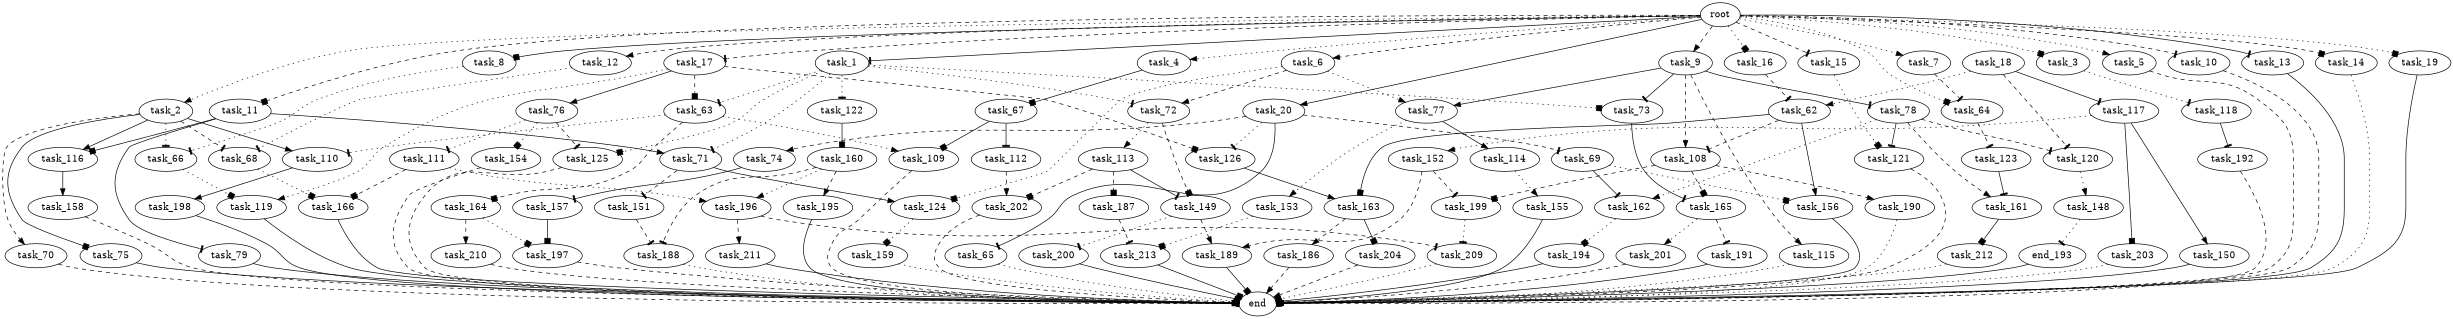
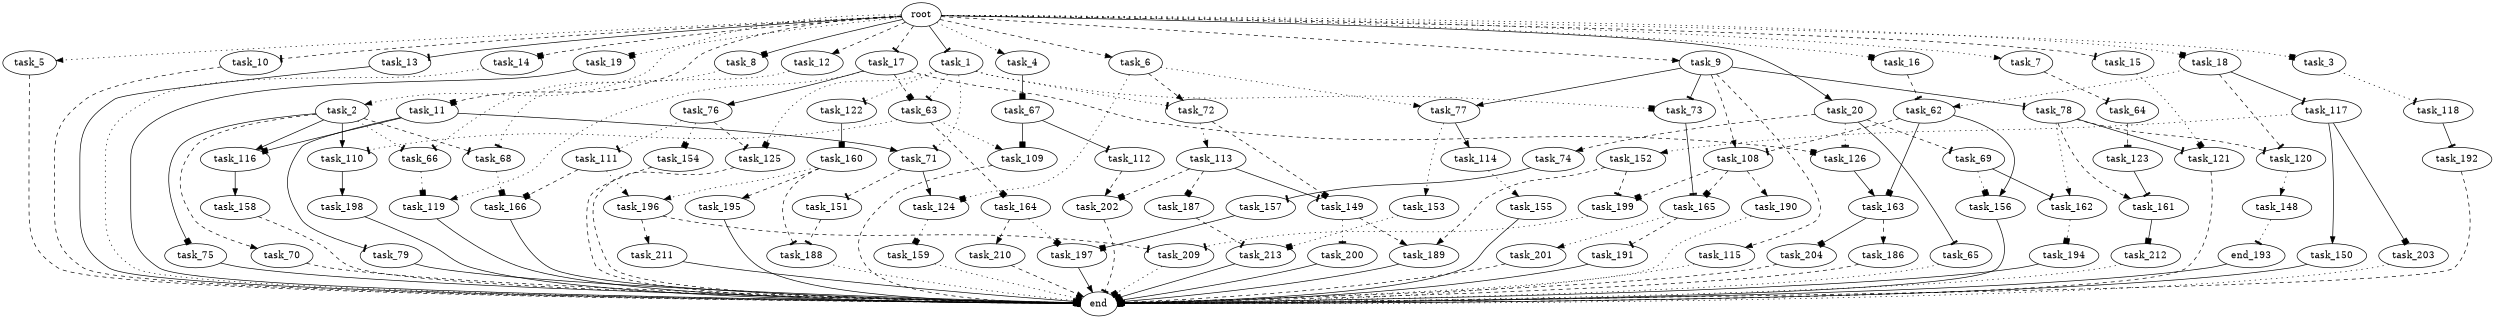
edge "root" -> "task_64": now "root" -> "task_18"
edge "task_197" -> "end": style dashed -> solid
